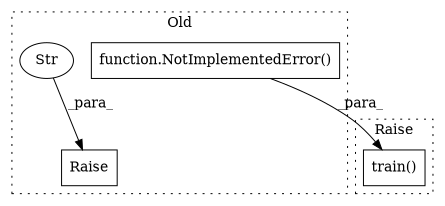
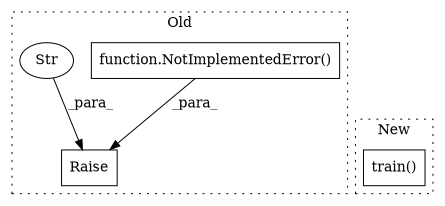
edge "function.NotImplementedError()" -> "train()": now "function.NotImplementedError()" -> "Raise"
cluster "Raise": label "Raise" -> "New"
